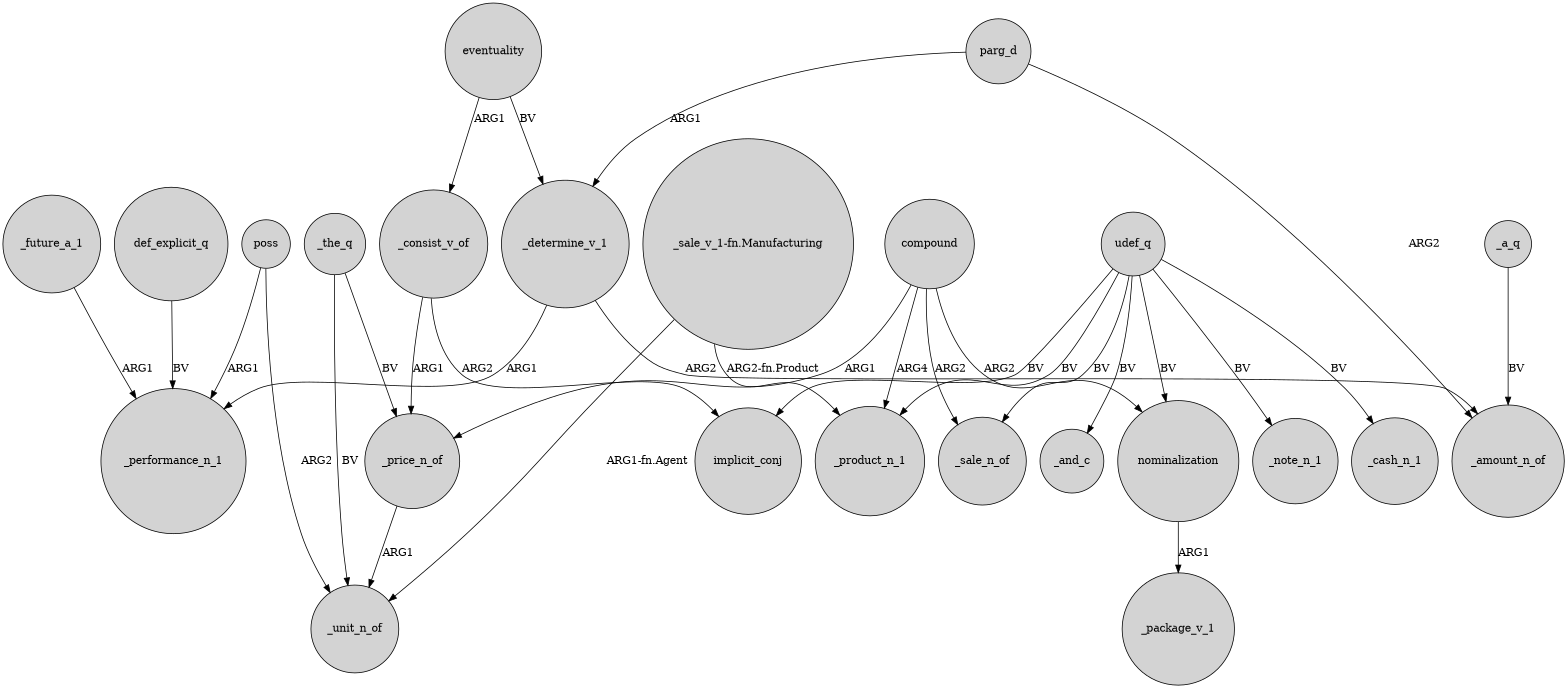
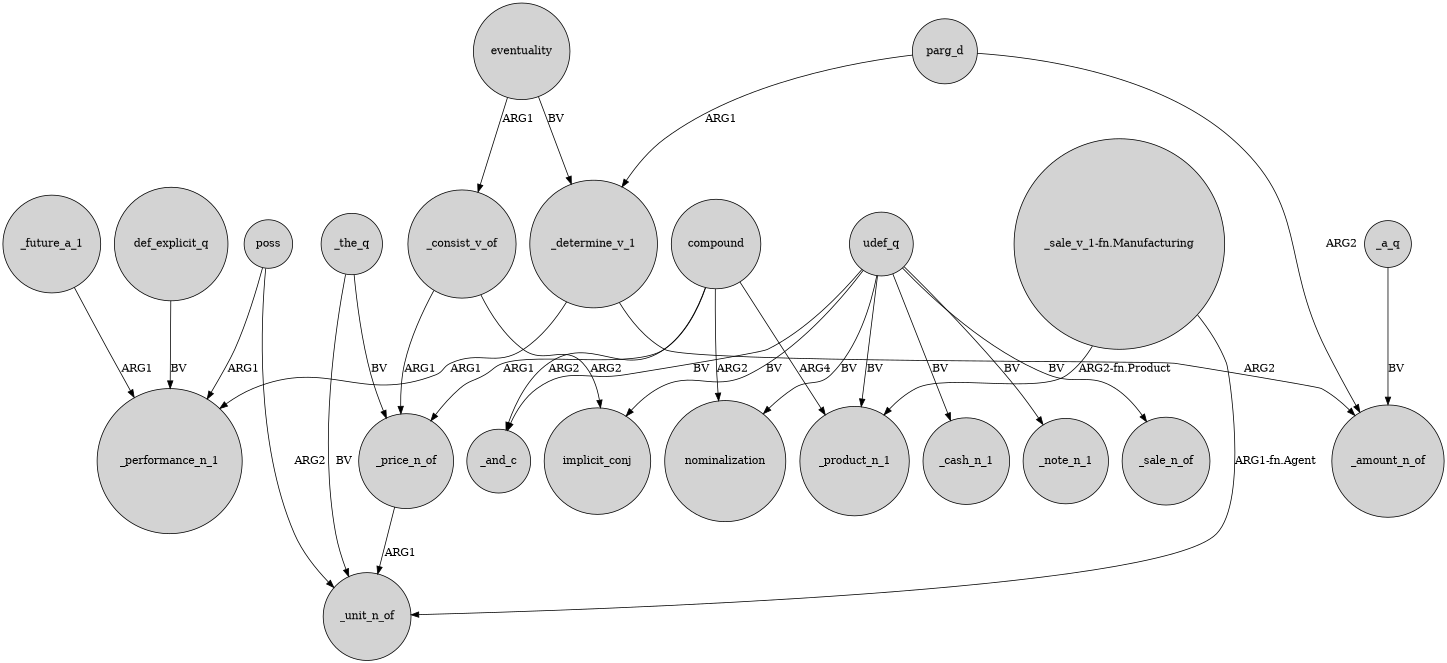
edge "compound" -> "_sale_n_of": now "compound" -> "_and_c"
node "_package_v_1": removed
